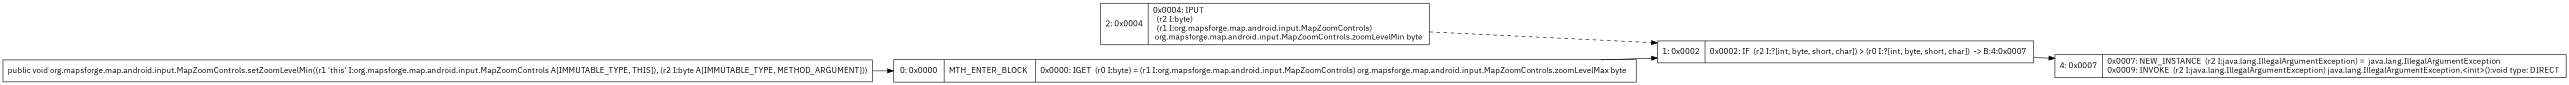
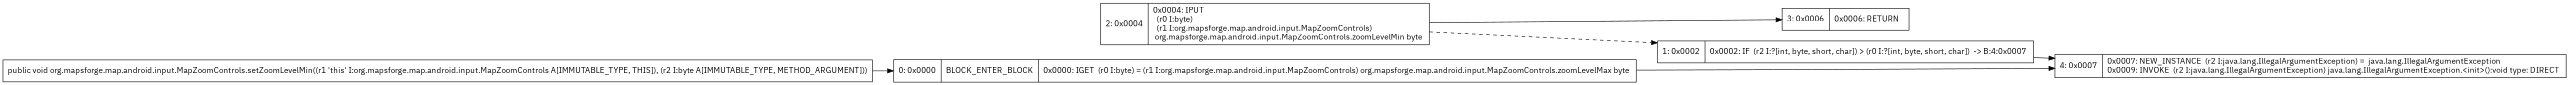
node "2: 0x0004": text "(r2 I:byte)" -> "(r0 I:byte)"
node "3: 0x0006": added
edge "0: 0x0000" -> "1: 0x0002": now "0: 0x0000" -> "4: 0x0007"
node "0: 0x0000": text "MTH_ENTER_BLOCK" -> "BLOCK_ENTER_BLOCK"
